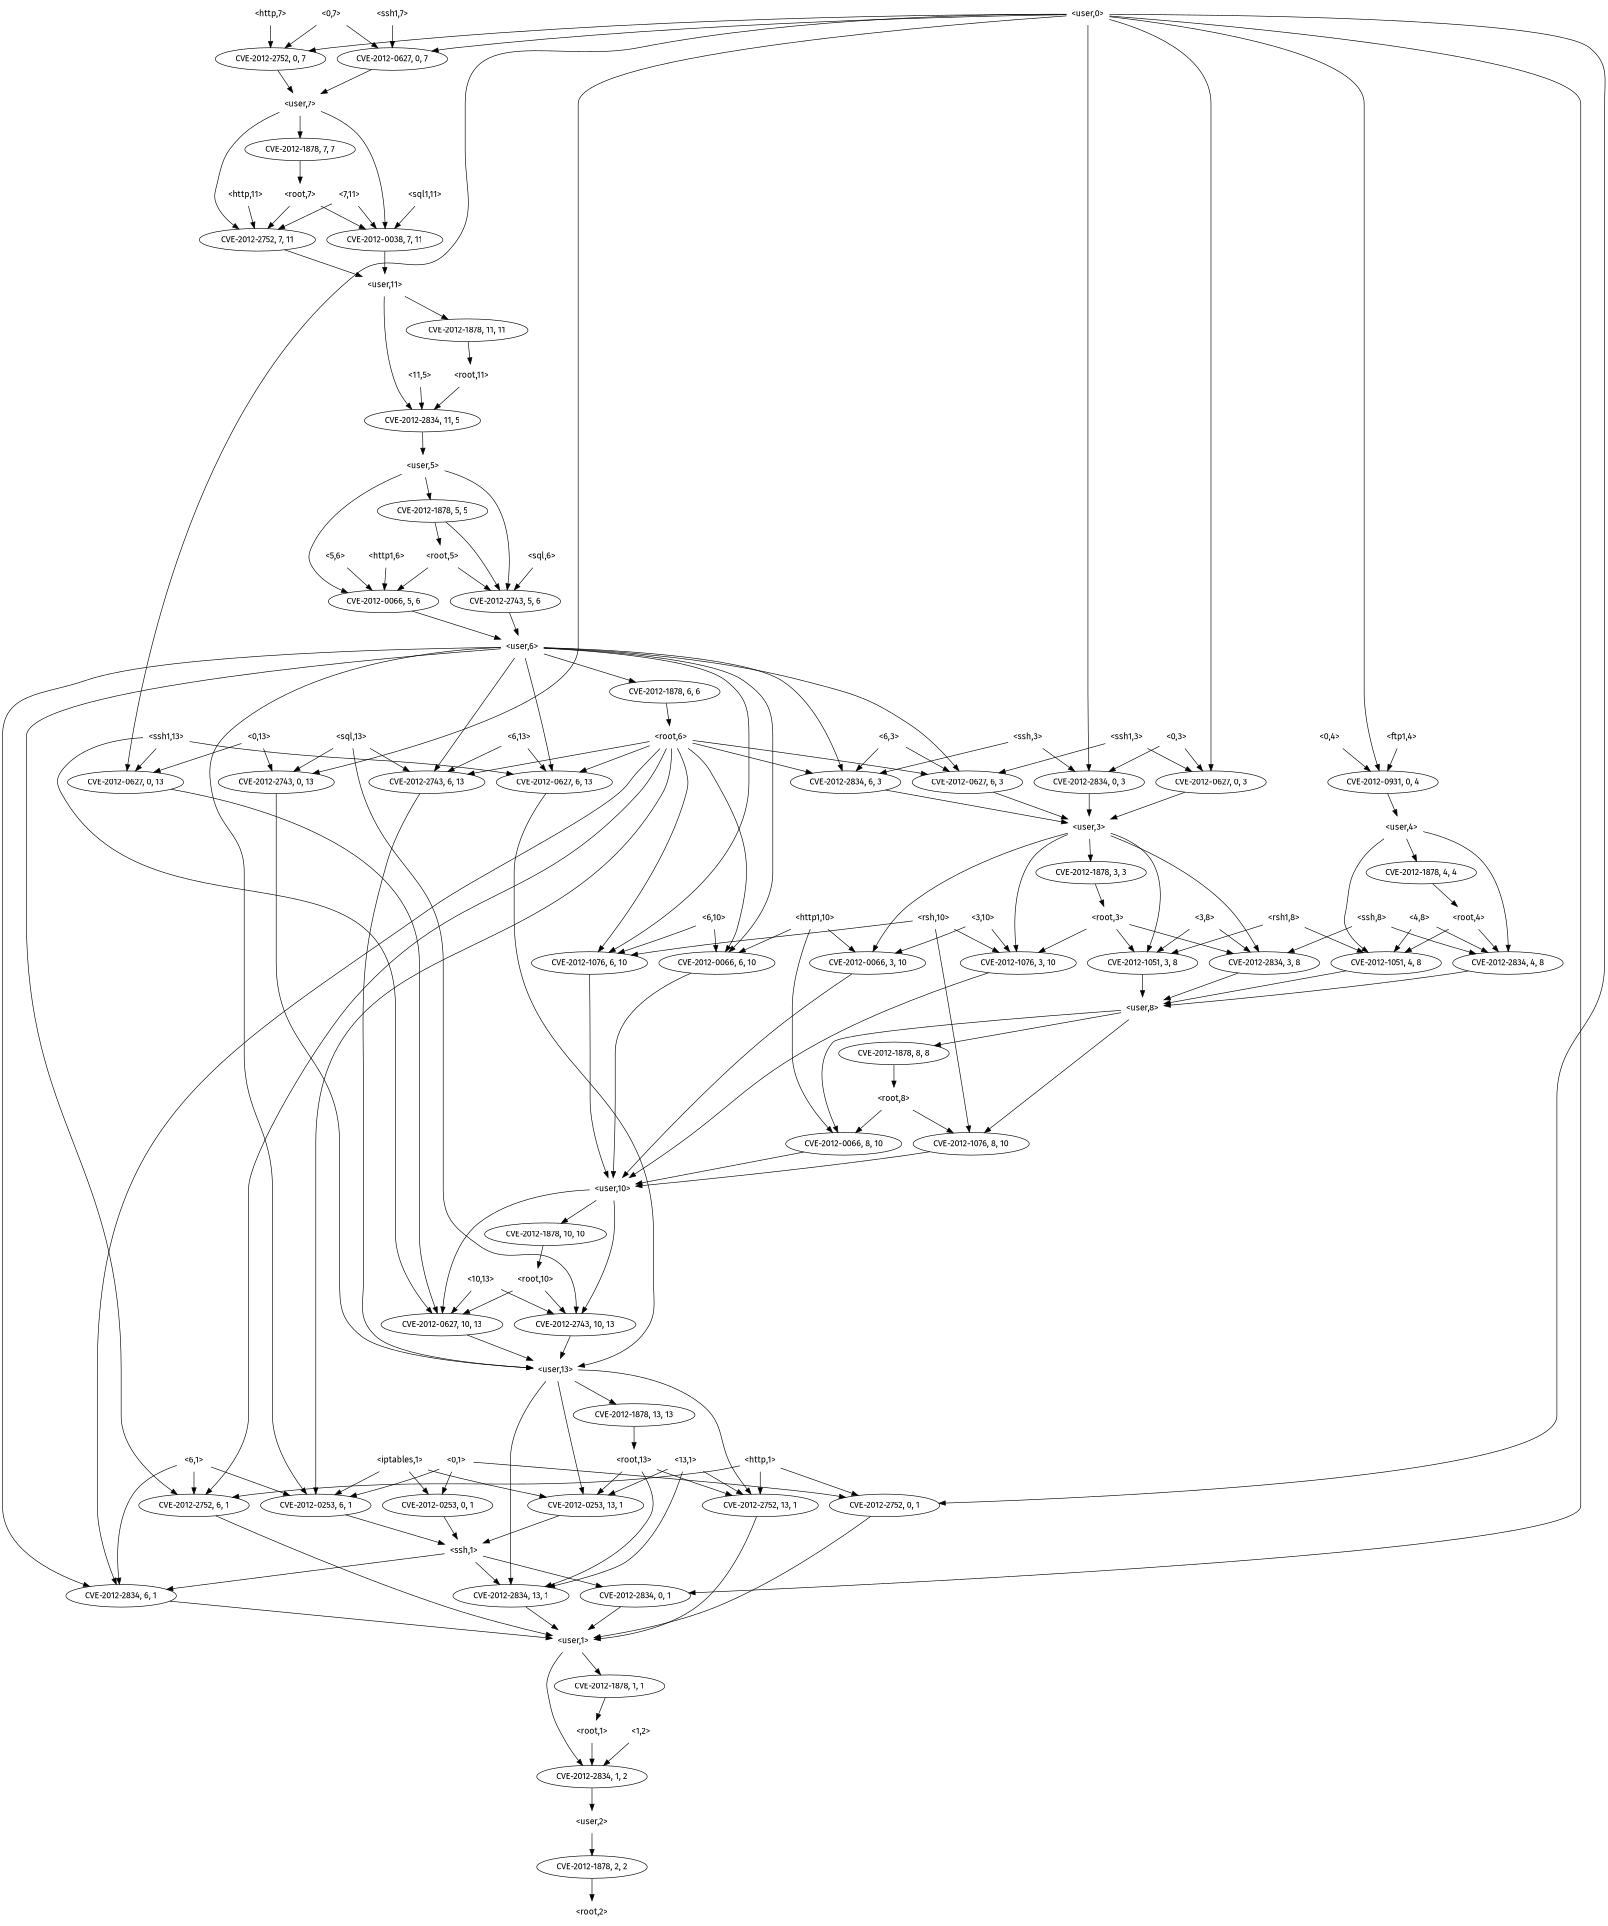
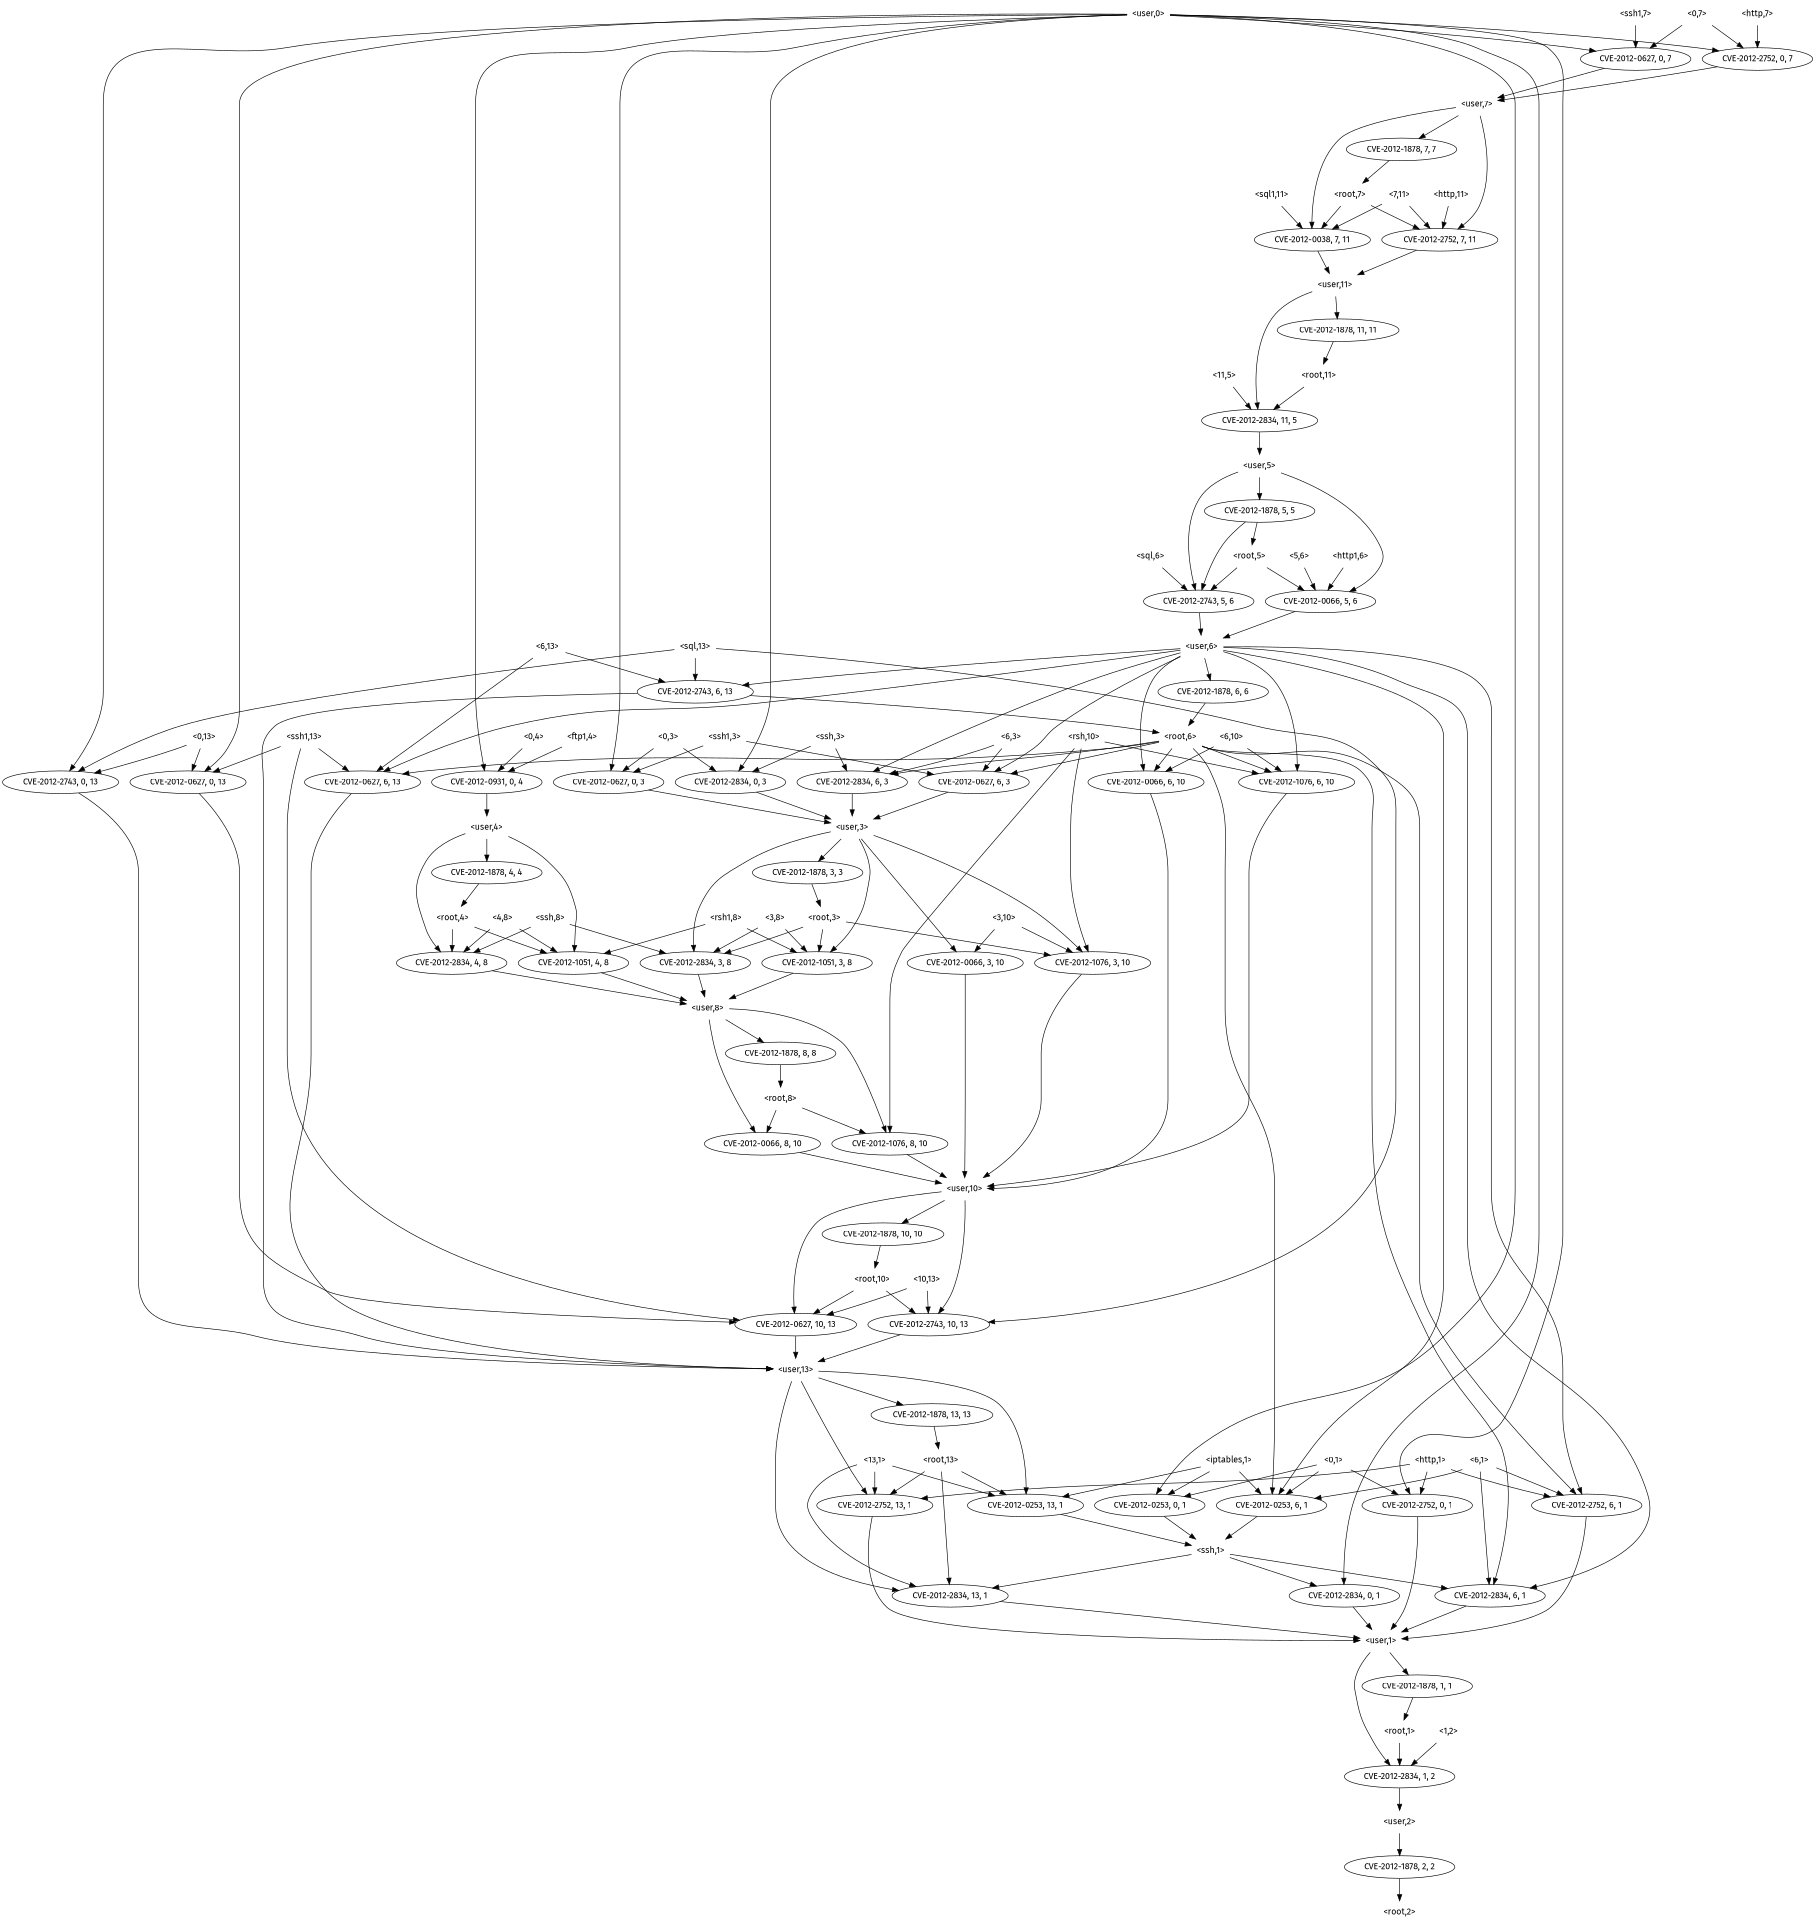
edge "<user,0>" -> "CVE-2012-0253, 0, 1": added
edge "<root,6>" -> "CVE-2012-2743, 6, 13": reversed
node "<http1,10>": removed
